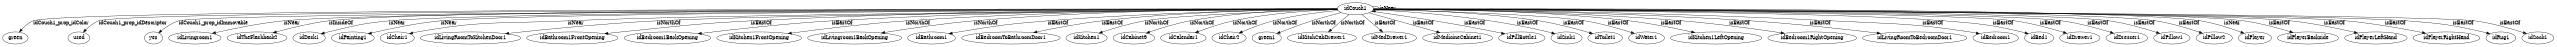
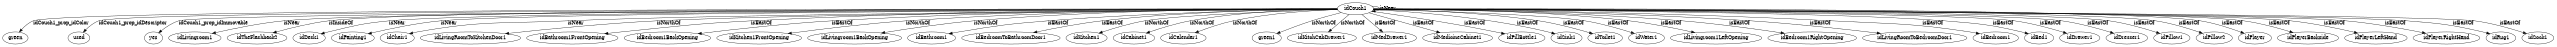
edge "idCouch1" -> "idPlayer": label "isNear" -> "isEastOf"
node "idCabinet9": label "idCabinet9" -> "idCabinet1"
node "idChair2": removed
node "idKitchen1LeftOpening": label "idKitchen1LeftOpening" -> "idLivingroom1LeftOpening"
